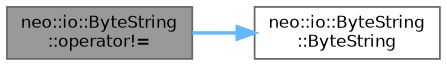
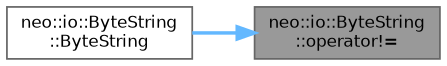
edge "neo::io::ByteString ::operator!=" -> "neo::io::ByteString ::ByteString": reversed
